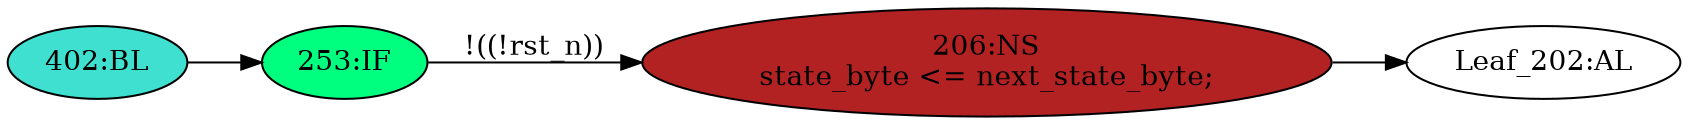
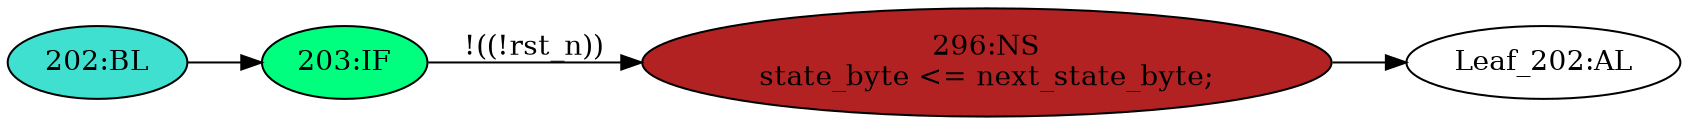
node "402:BL": label "402:BL" -> "202:BL"
node "253:IF": label "253:IF" -> "203:IF"
node "206:NS state_byte <= next_state_byte;": label "206:NS state_byte <= next_state_byte;" -> "296:NS state_byte <= next_state_byte;"
